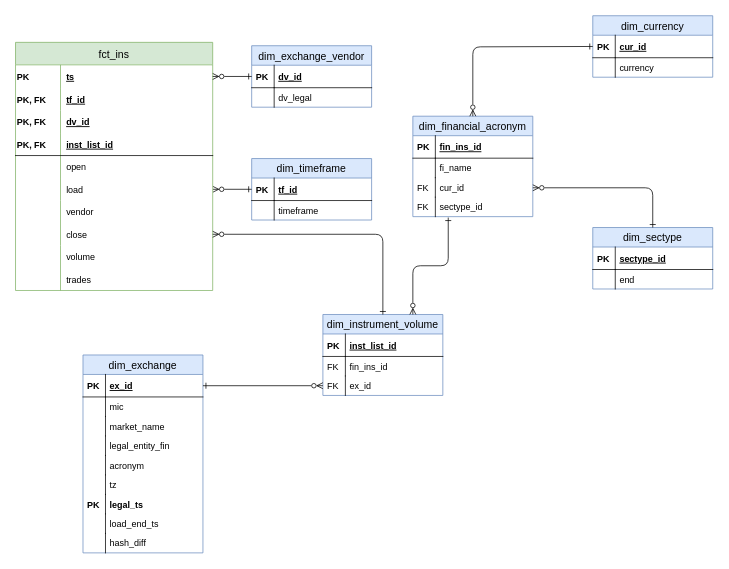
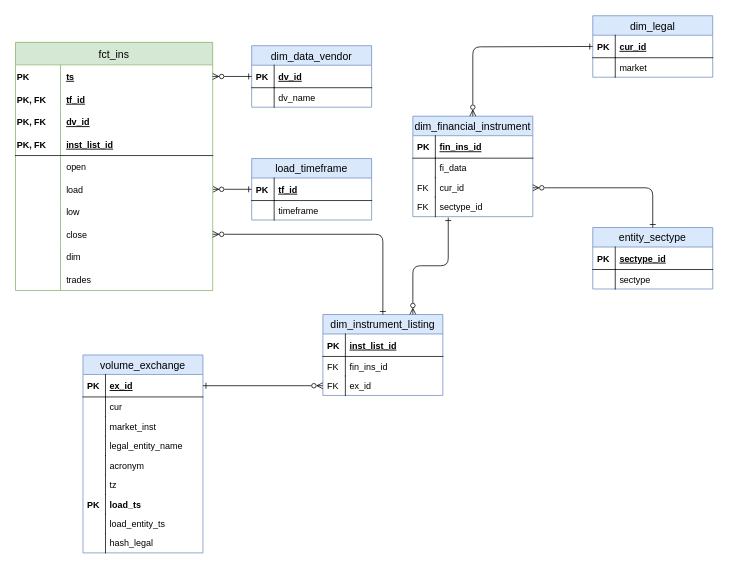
node "dim_currency": label "dim_currency" -> "dim_legal"
node "dim_exchange_vendor": label "dim_exchange_vendor" -> "dim_data_vendor"
node "currency": label "currency" -> "market"
node "dv_legal": label "dv_legal" -> "dv_name"
node "dim_financial_acronym": label "dim_financial_acronym" -> "dim_financial_instrument"
node "fi_name": label "fi_name" -> "fi_data"
node "dim_timeframe": label "dim_timeframe" -> "load_timeframe"
node "vendor": label "vendor" -> "low"
node "dim_sectype": label "dim_sectype" -> "entity_sectype"
node "volume": label "volume" -> "dim"
node "end": label "end" -> "sectype"
node "dim_instrument_volume": label "dim_instrument_volume" -> "dim_instrument_listing"
node "dim_exchange": label "dim_exchange" -> "volume_exchange"
node "mic": label "mic" -> "cur"
node "market_name": label "market_name" -> "market_inst"
node "legal_entity_fin": label "legal_entity_fin" -> "legal_entity_name"
node "legal_ts": label "legal_ts" -> "load_ts"
node "load_end_ts": label "load_end_ts" -> "load_entity_ts"
node "hash_diff": label "hash_diff" -> "hash_legal"
